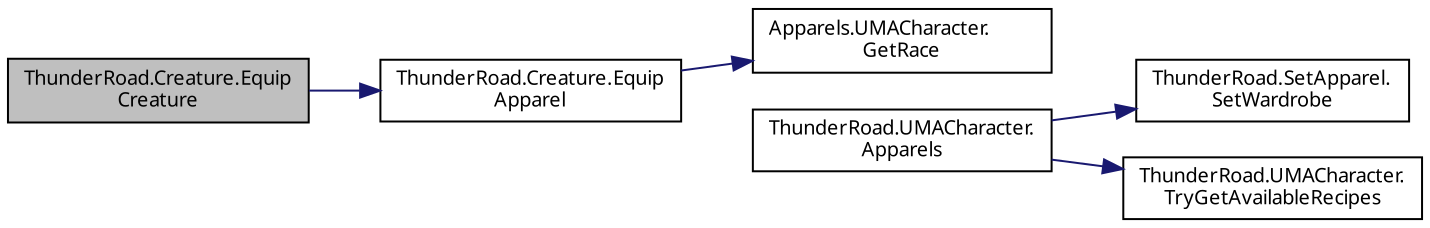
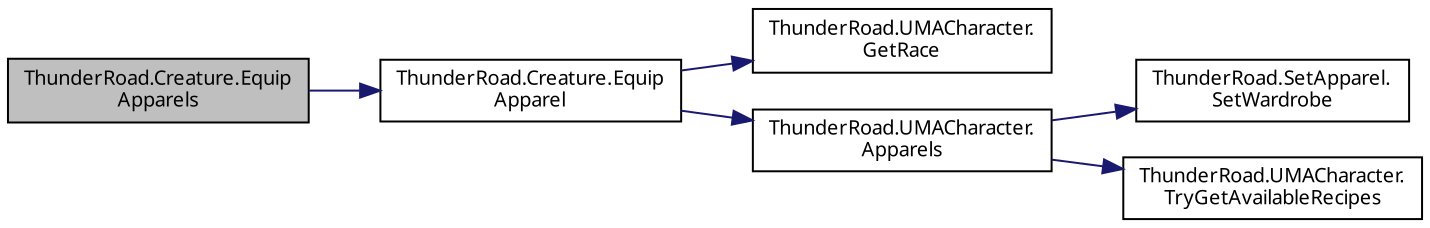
node "Apparels.UMACharacter. GetRace": label "Apparels.UMACharacter. GetRace" -> "ThunderRoad.UMACharacter. GetRace"
node "ThunderRoad.Creature.Equip Creature": label "ThunderRoad.Creature.Equip Creature" -> "ThunderRoad.Creature.Equip Apparels"
edge "ThunderRoad.Creature.Equip Apparel" -> "ThunderRoad.UMACharacter. Apparels": added
